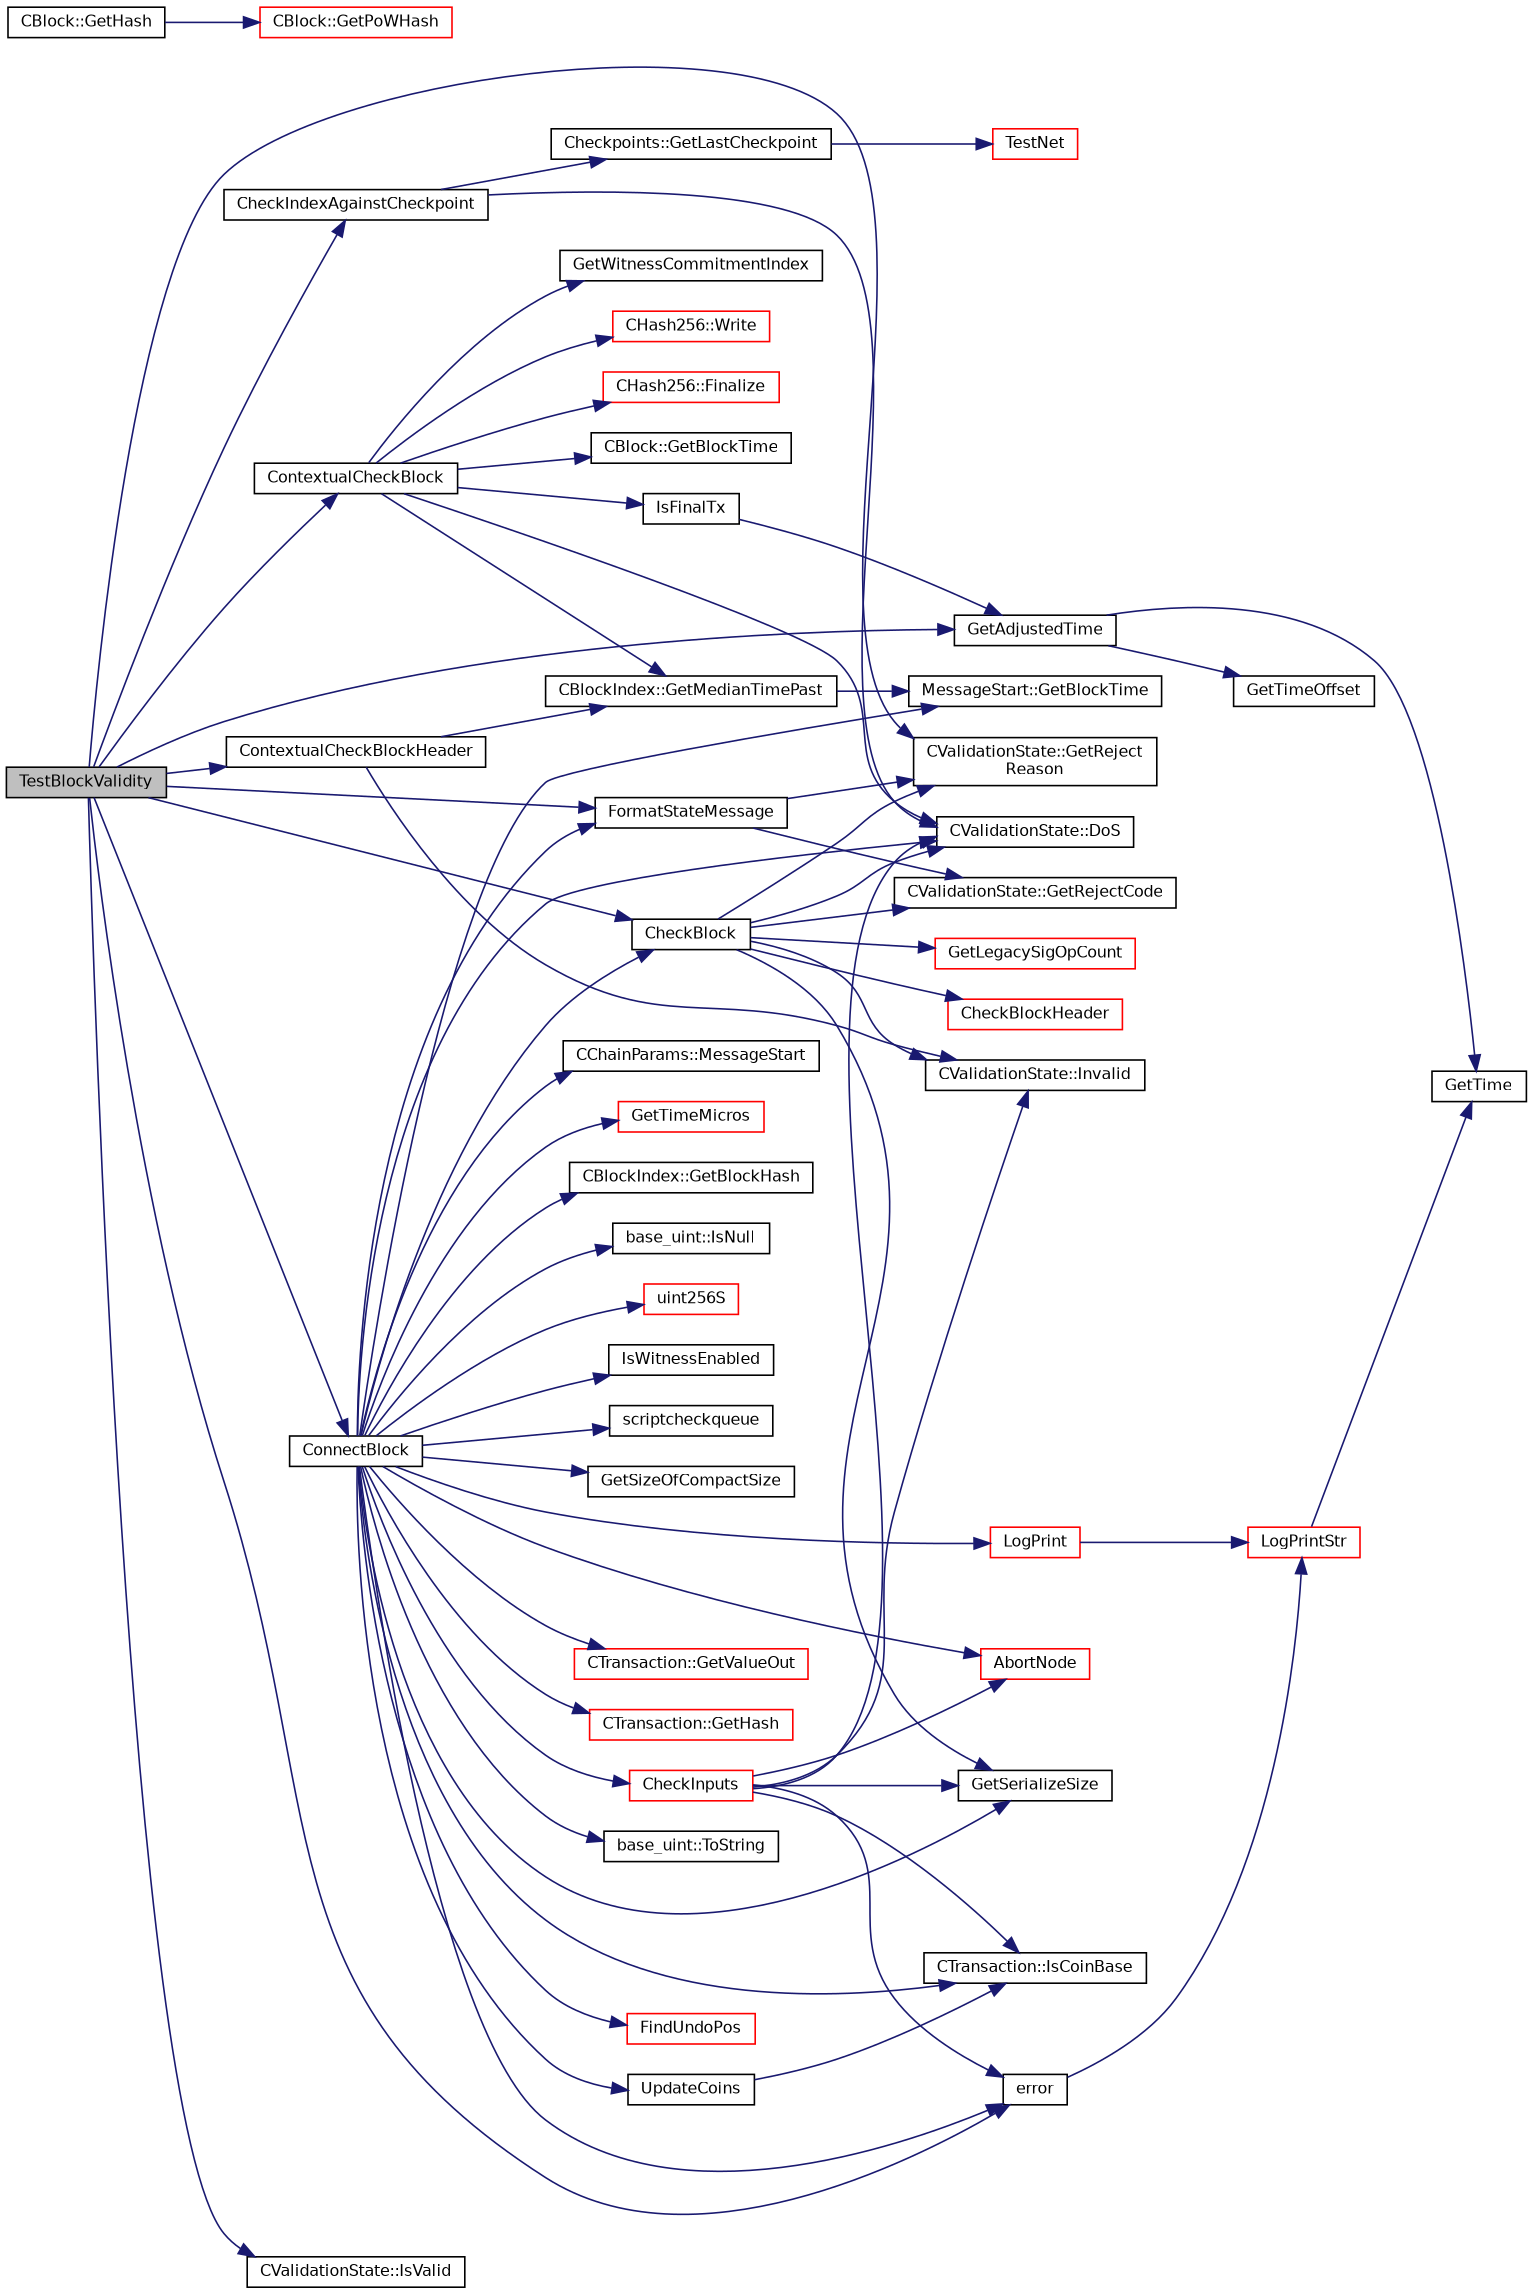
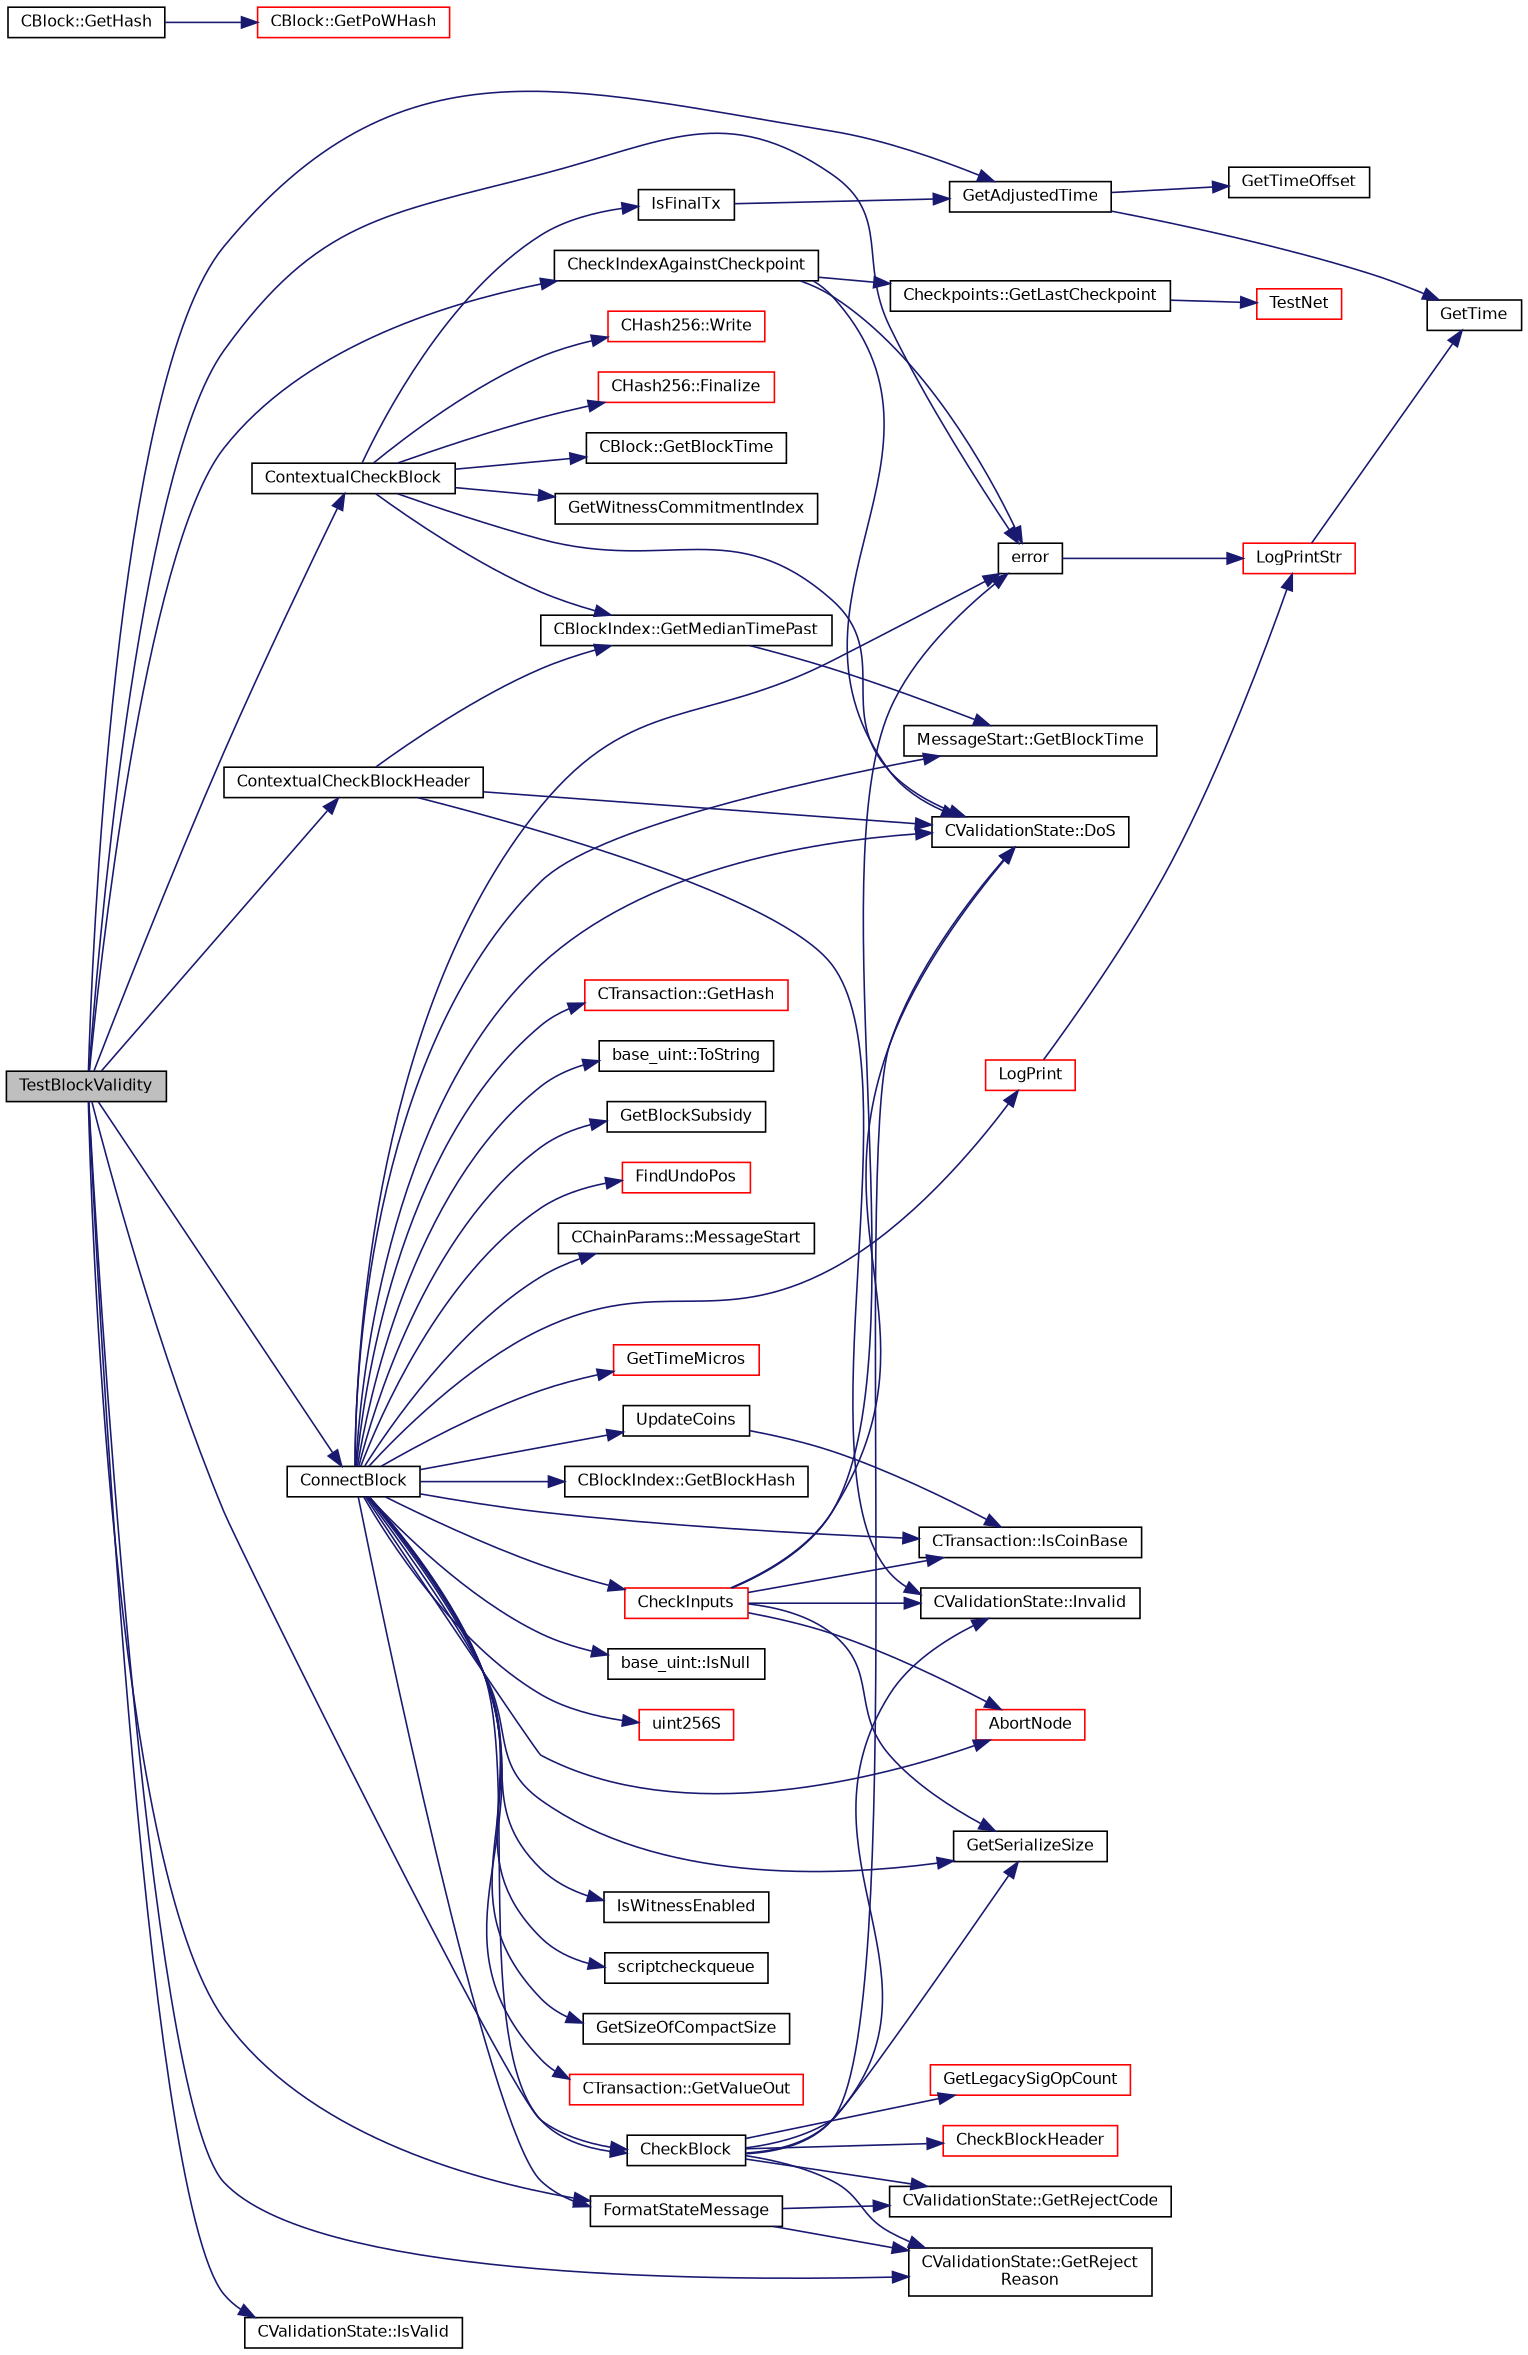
edge "CheckIndexAgainstCheckpoint" -> "error": added
edge "ContextualCheckBlockHeader" -> "CValidationState::DoS": added
node "GetBlockSubsidy": added
